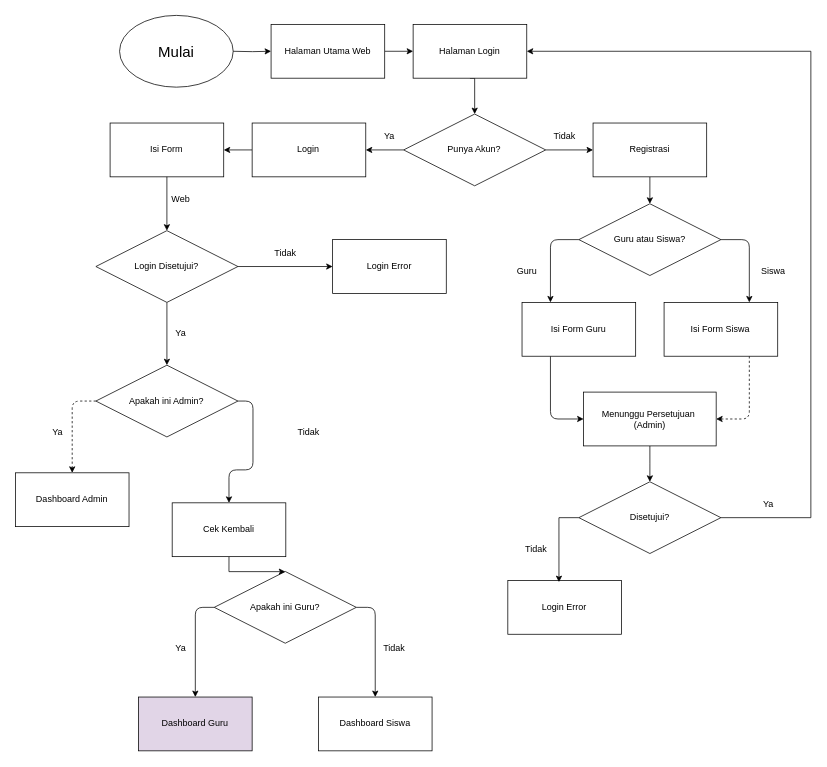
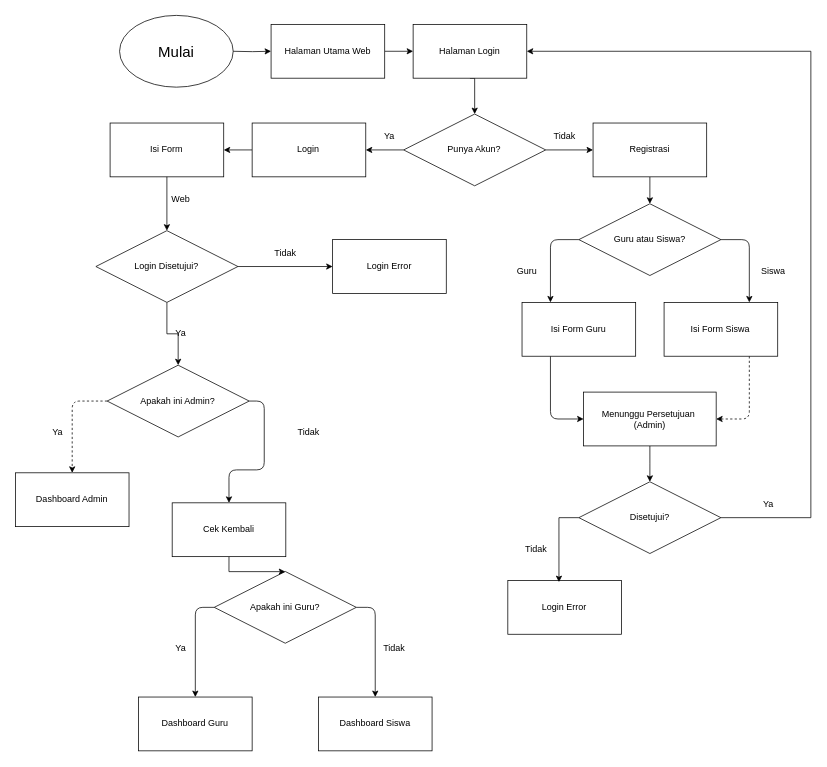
node "Apakah ini Admin?": moved (167, 401) -> (178, 401)
node "Dashboard Guru": fillcolor #e1d5e7 -> #ffffff
